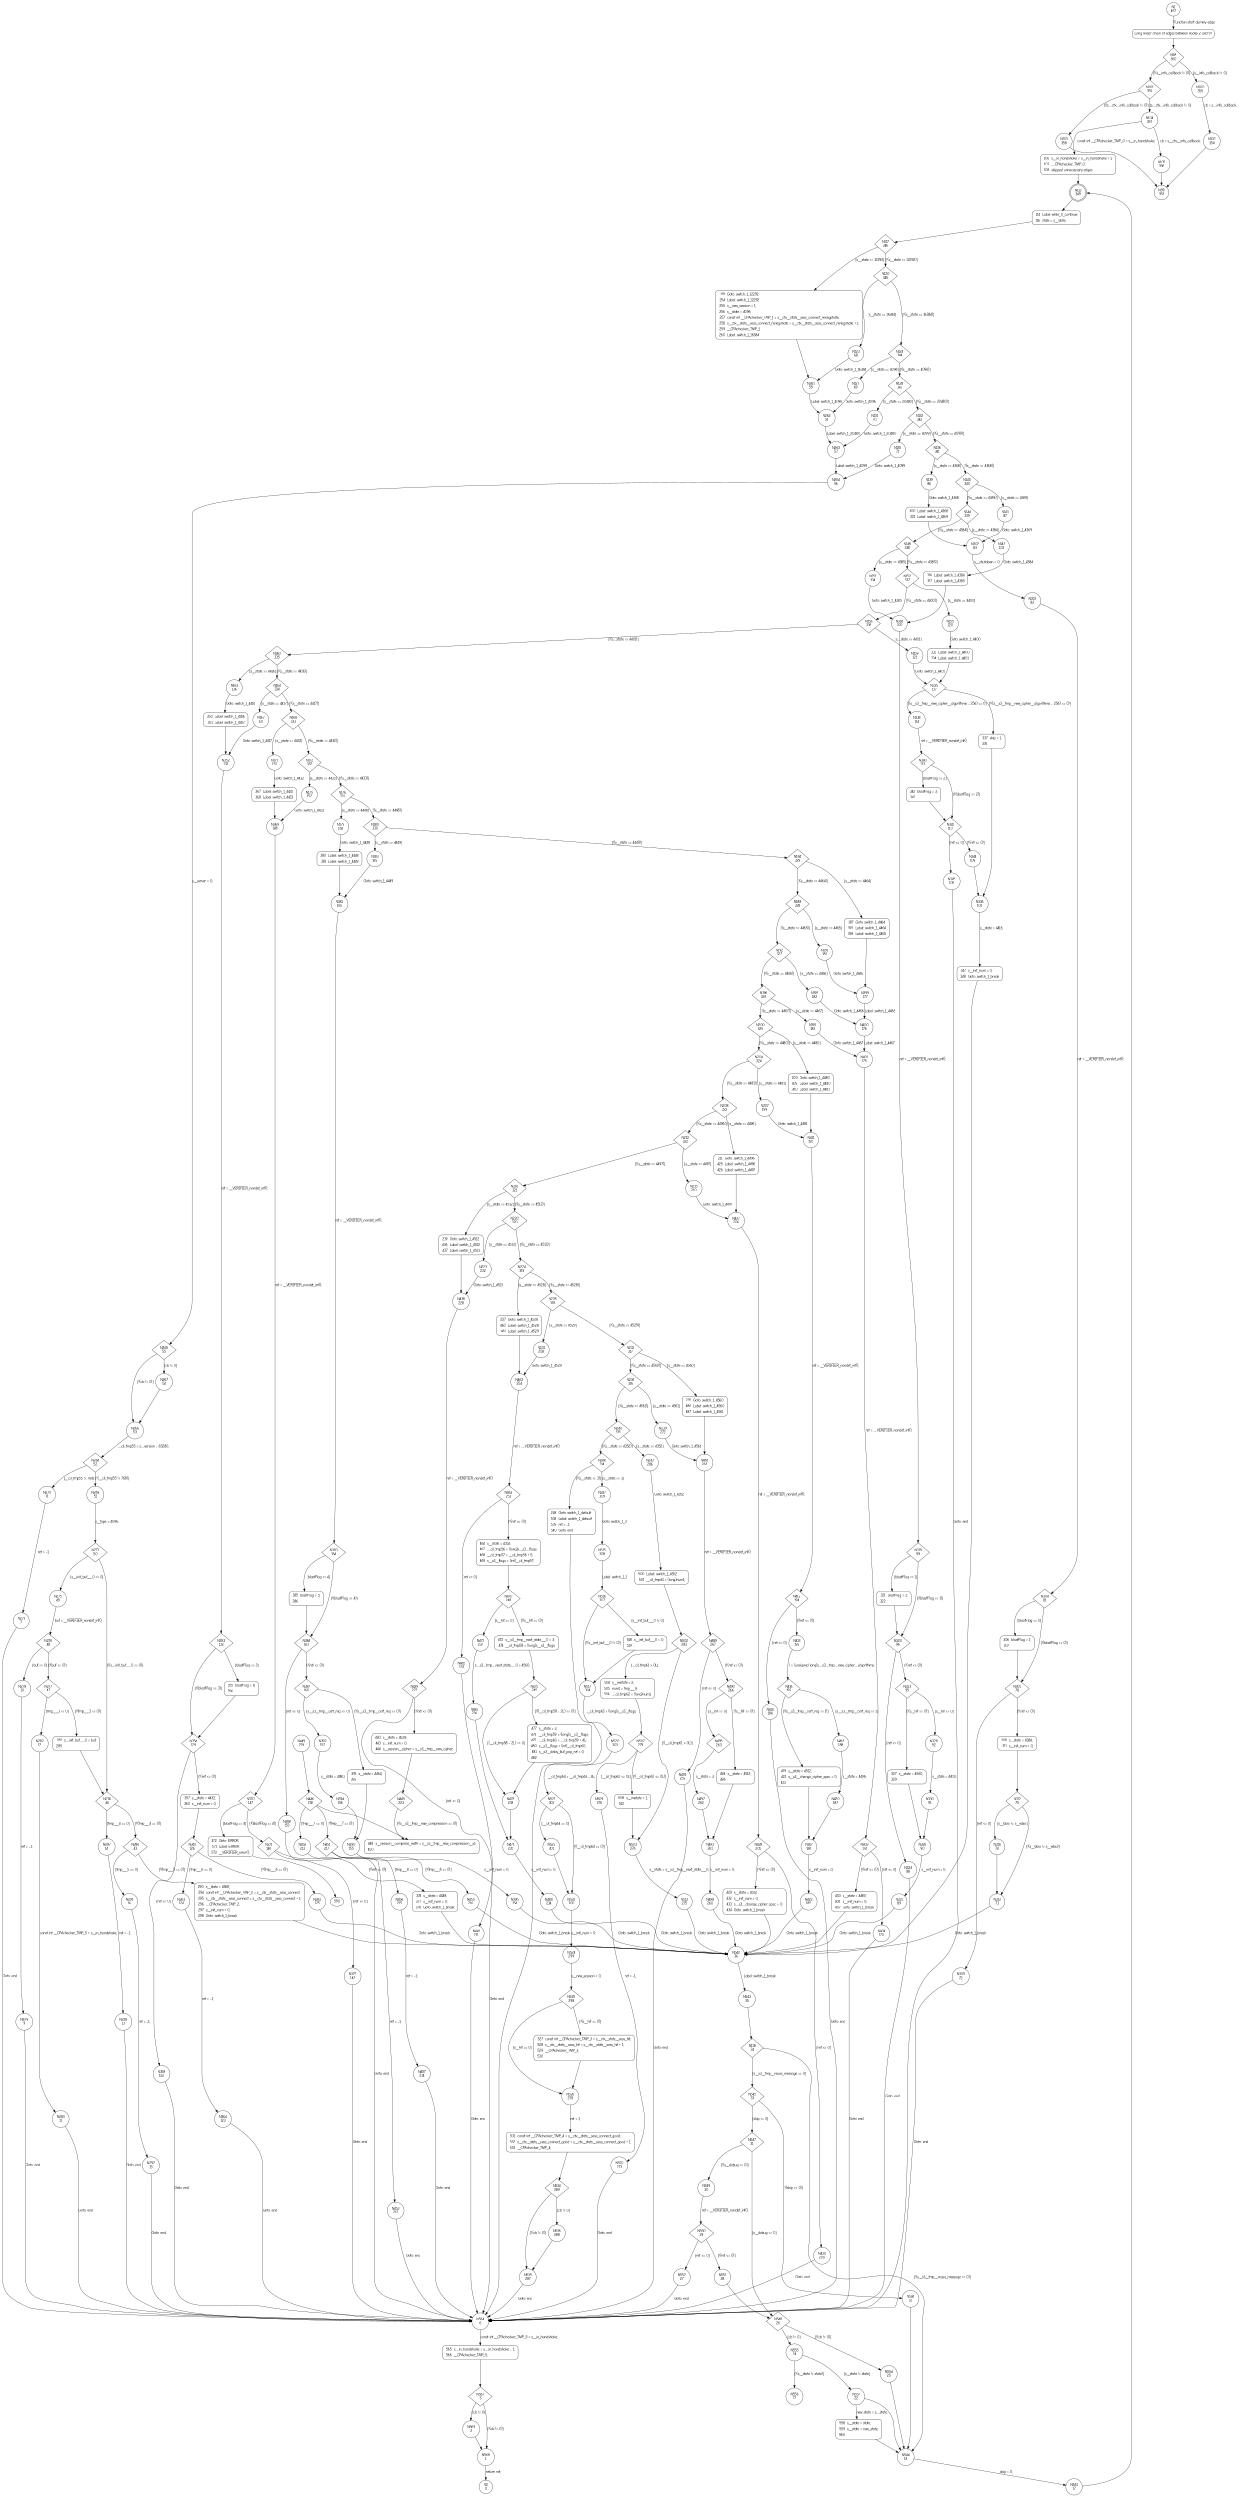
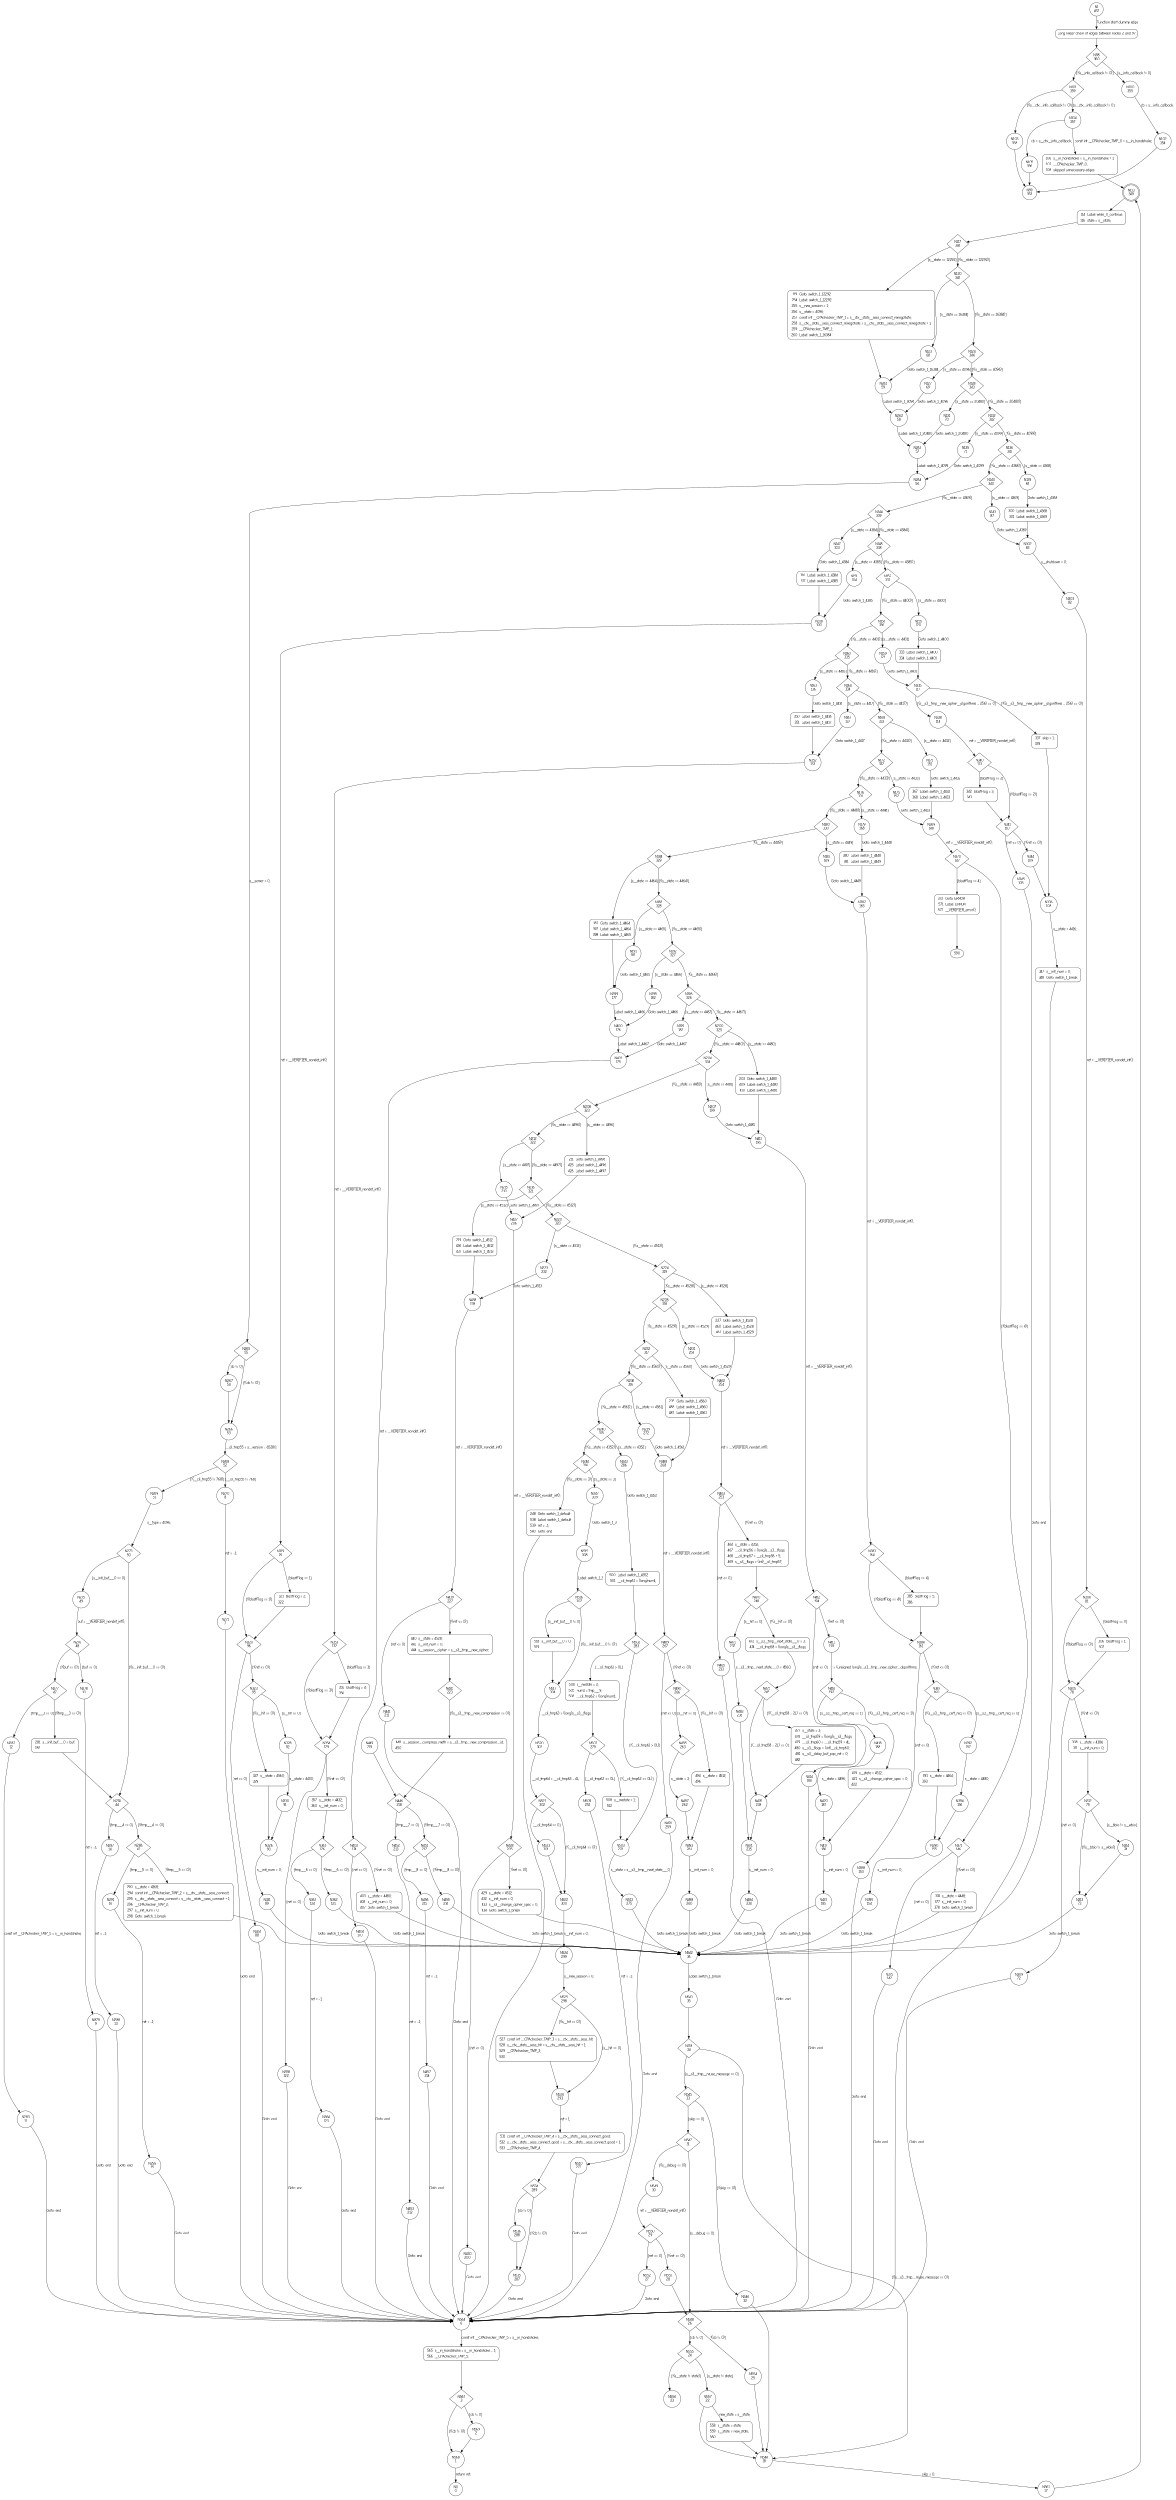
edge "N446 218" -> "448": reversed
node "N555 24": shape circle -> diamond
